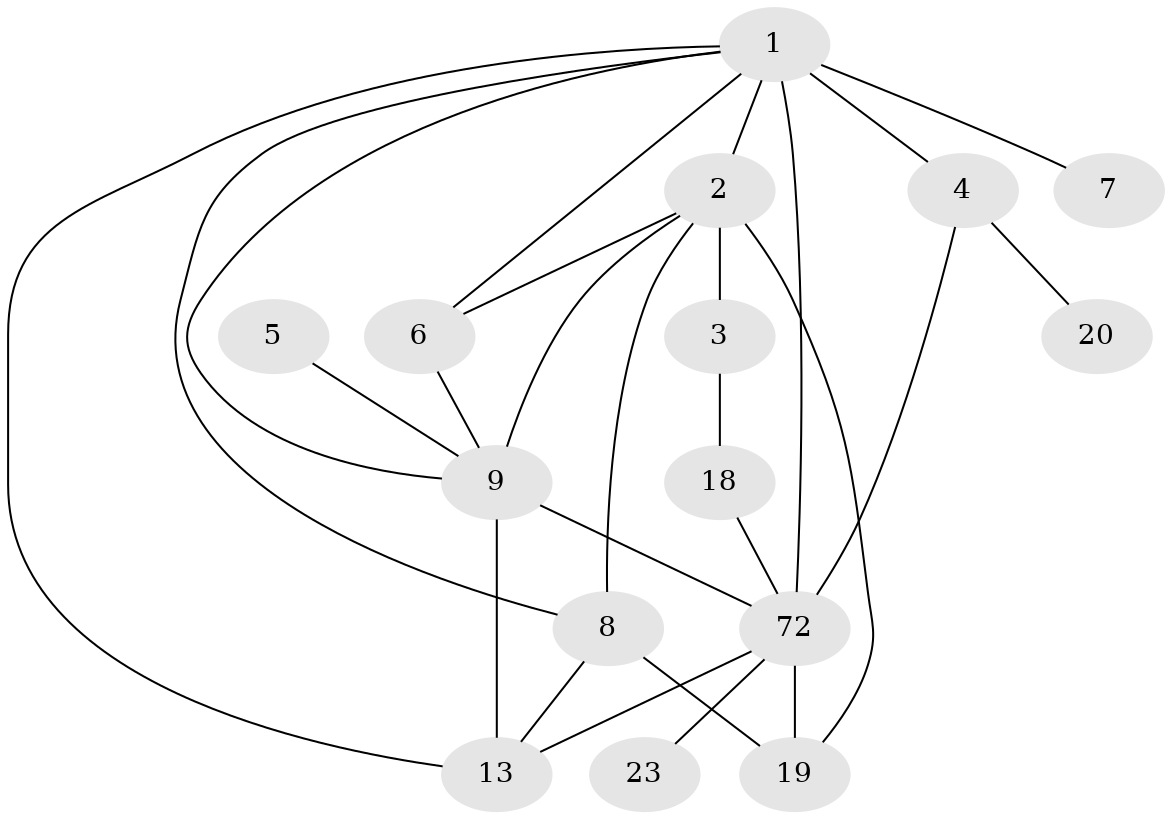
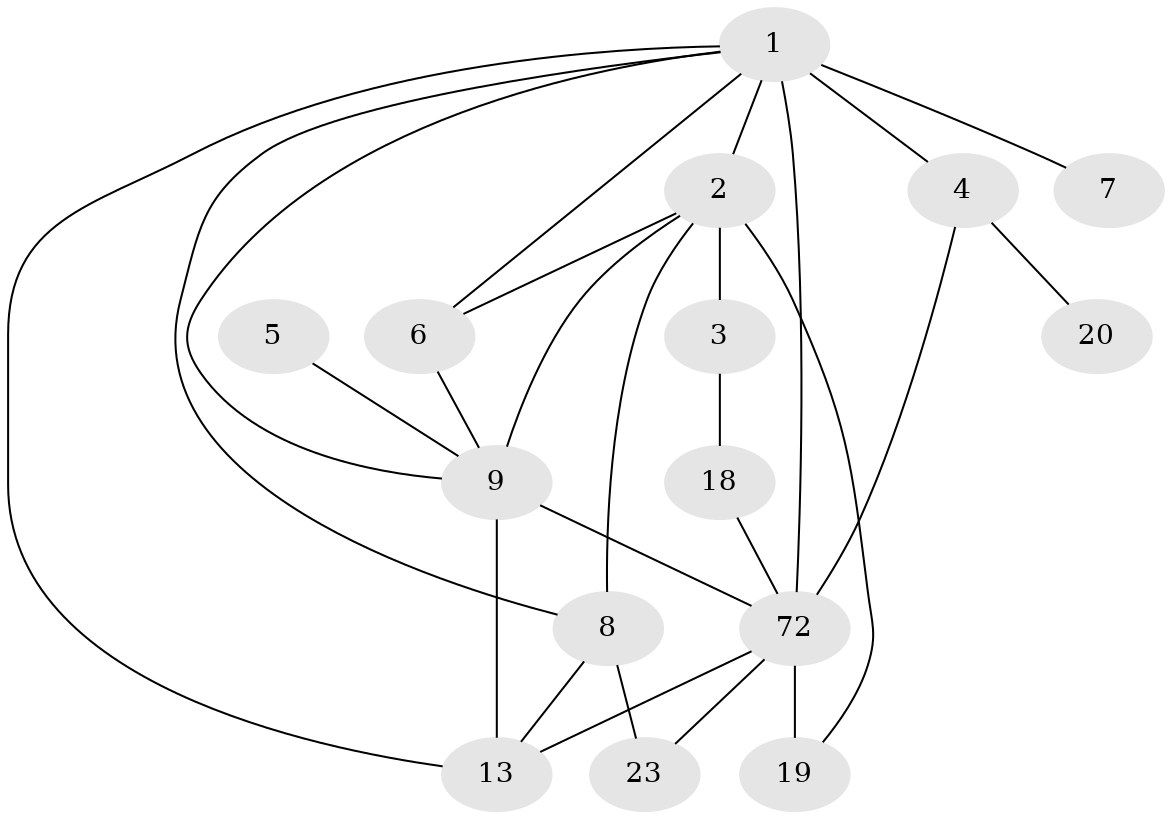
edge "8" -- "19": now "8" -- "23"
